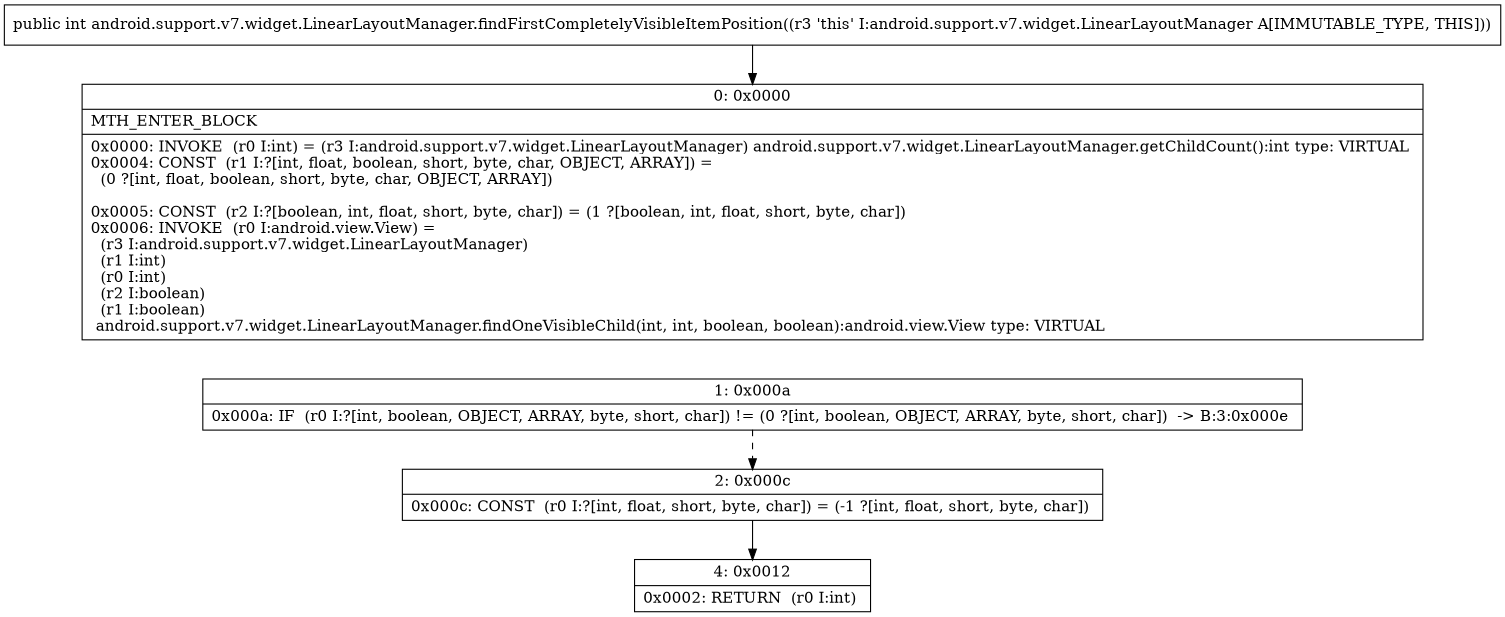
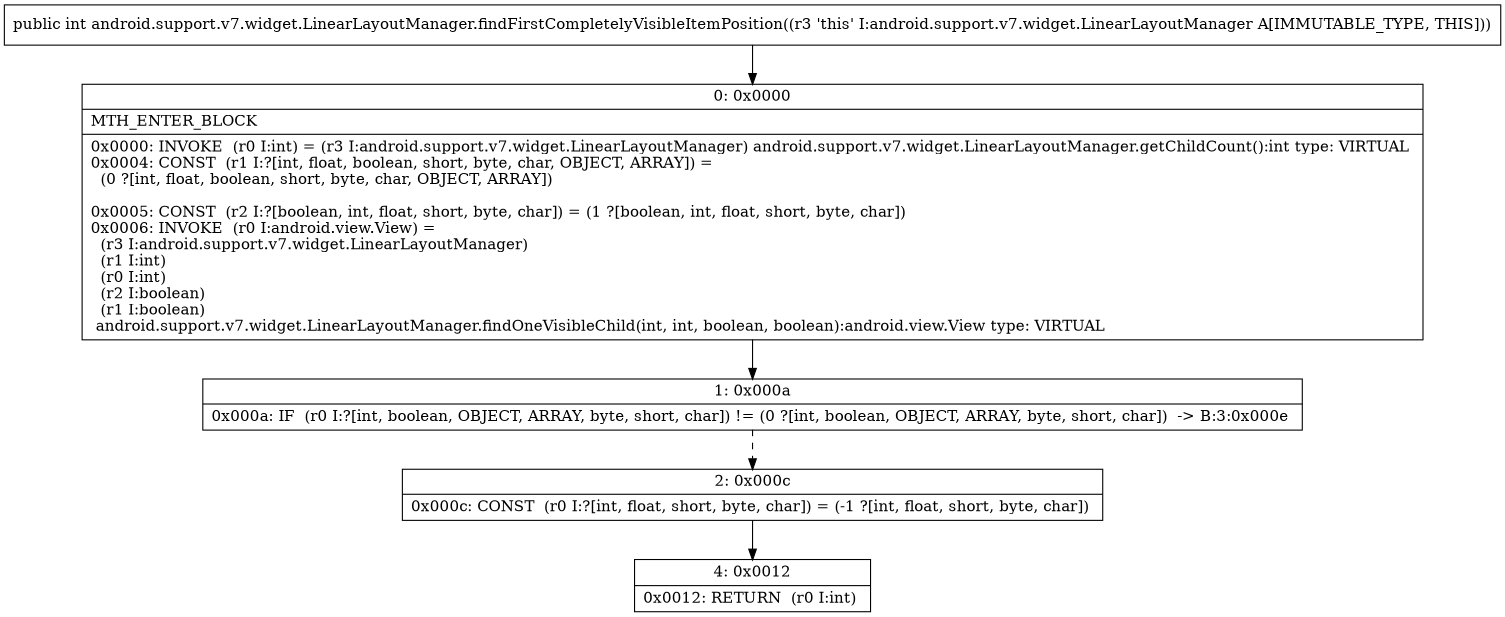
edge "0: 0x0000" -> "1: 0x000a": added
node "4: 0x0012": text "0x0002: RETURN  (r0 I:int)" -> "0x0012: RETURN  (r0 I:int)"
